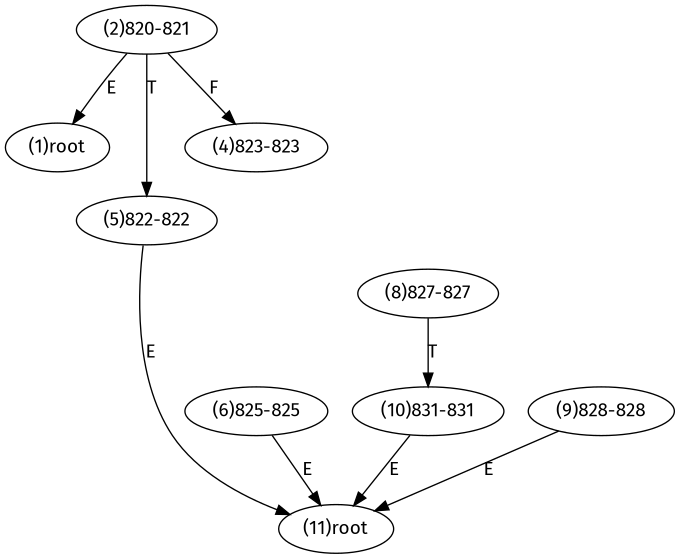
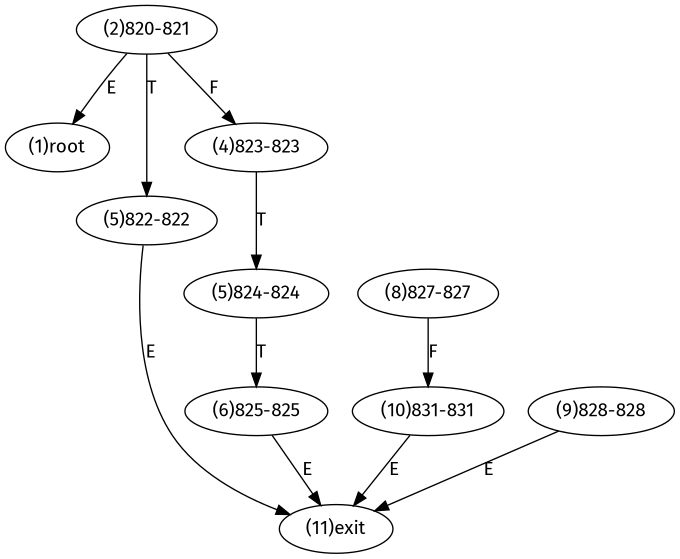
node "(5)824-824": added
edge "(8)827-827" -> "(10)831-831": label "T" -> "F"
node "(11)root": label "(11)root" -> "(11)exit"
